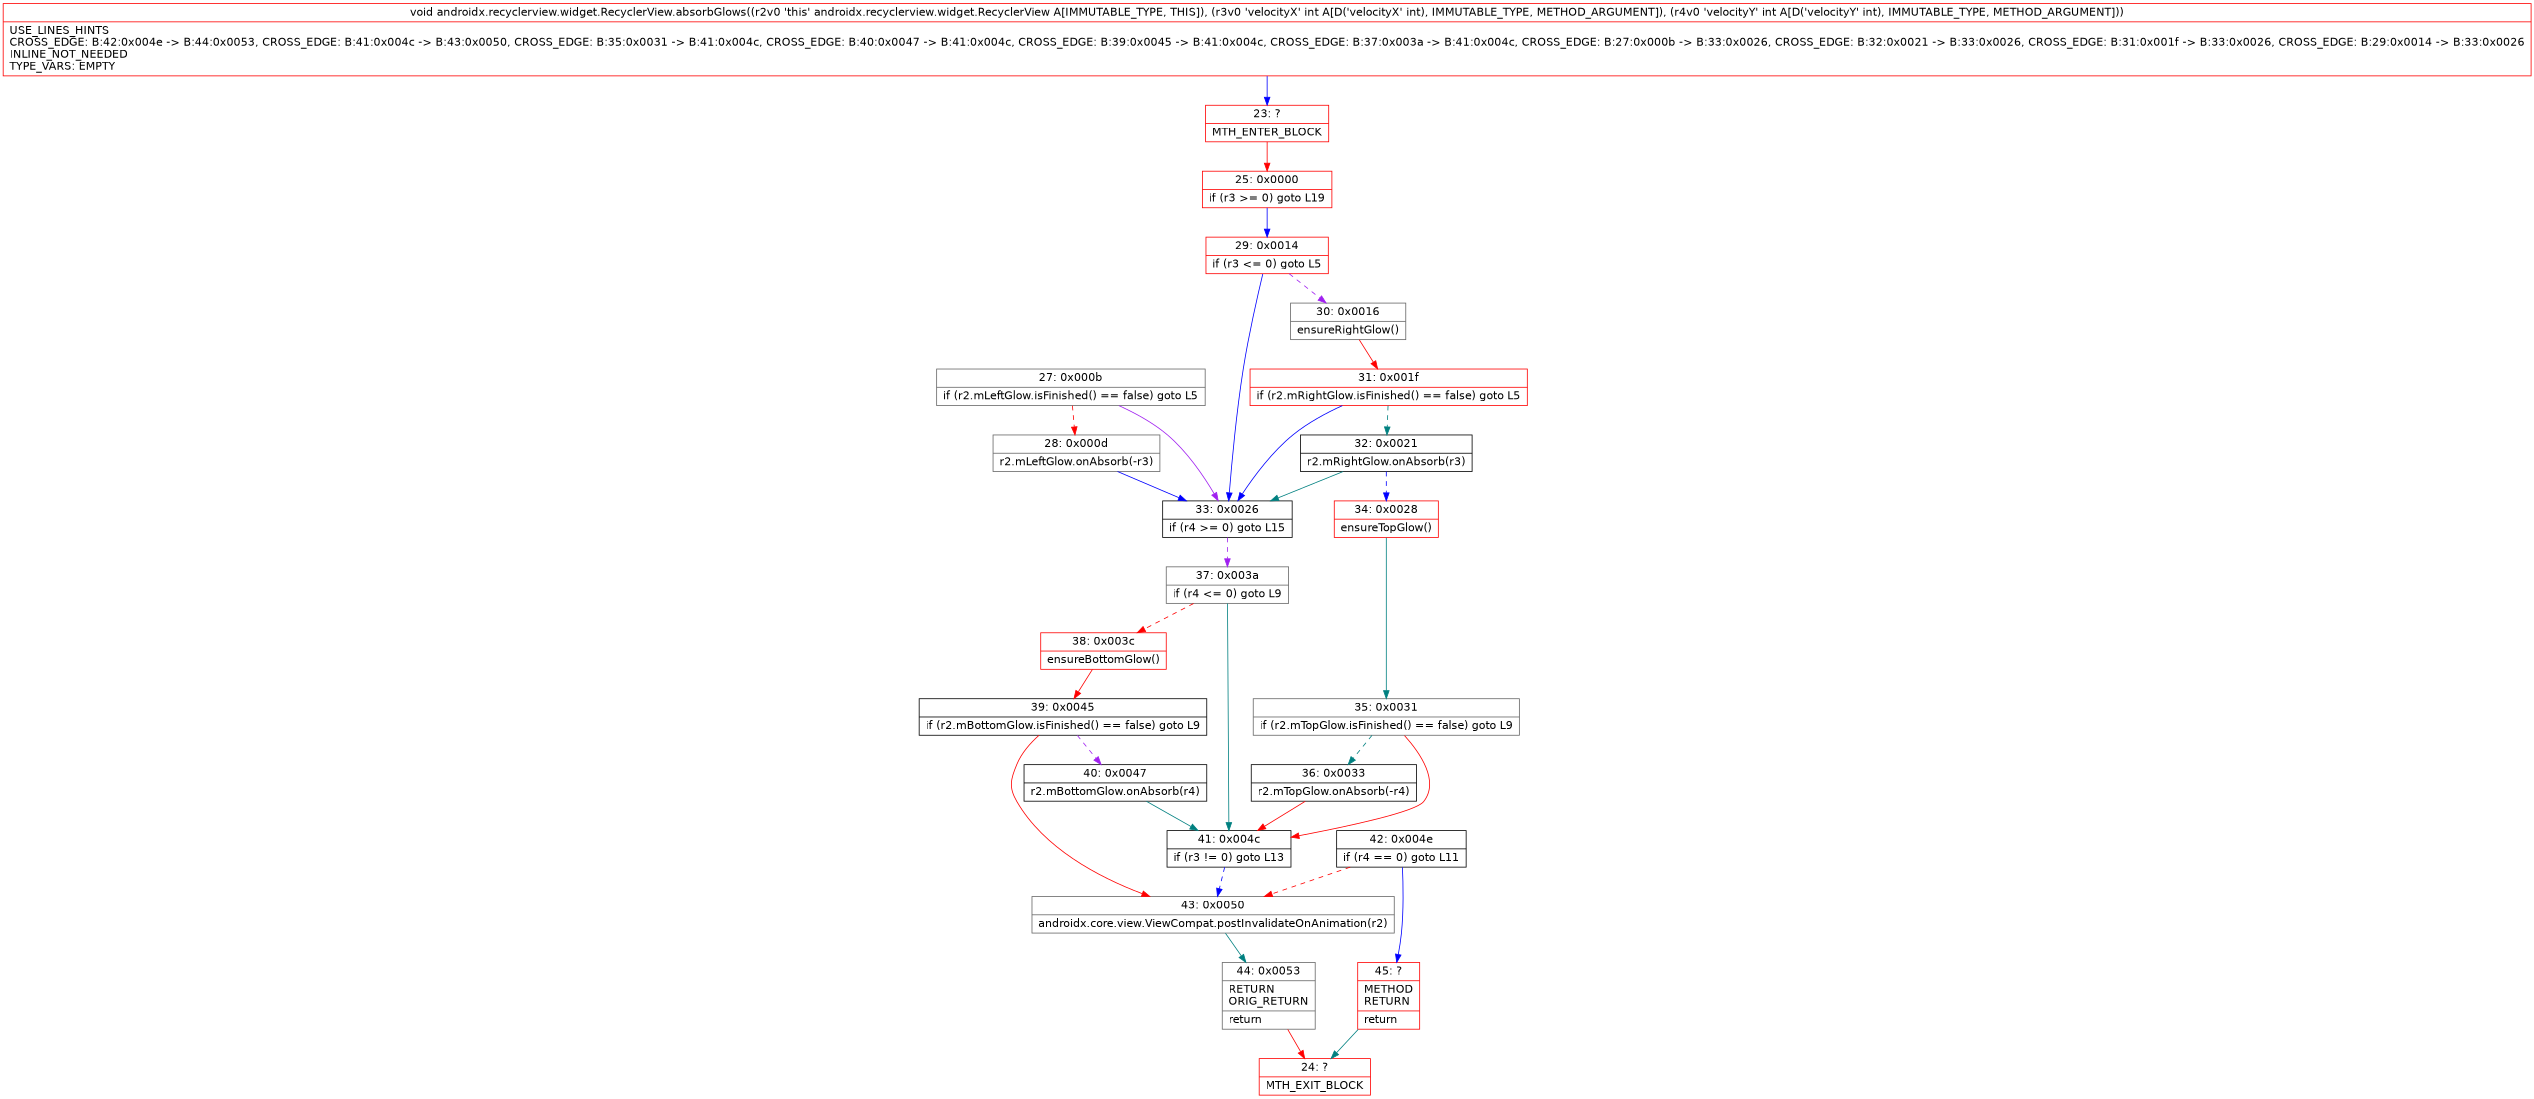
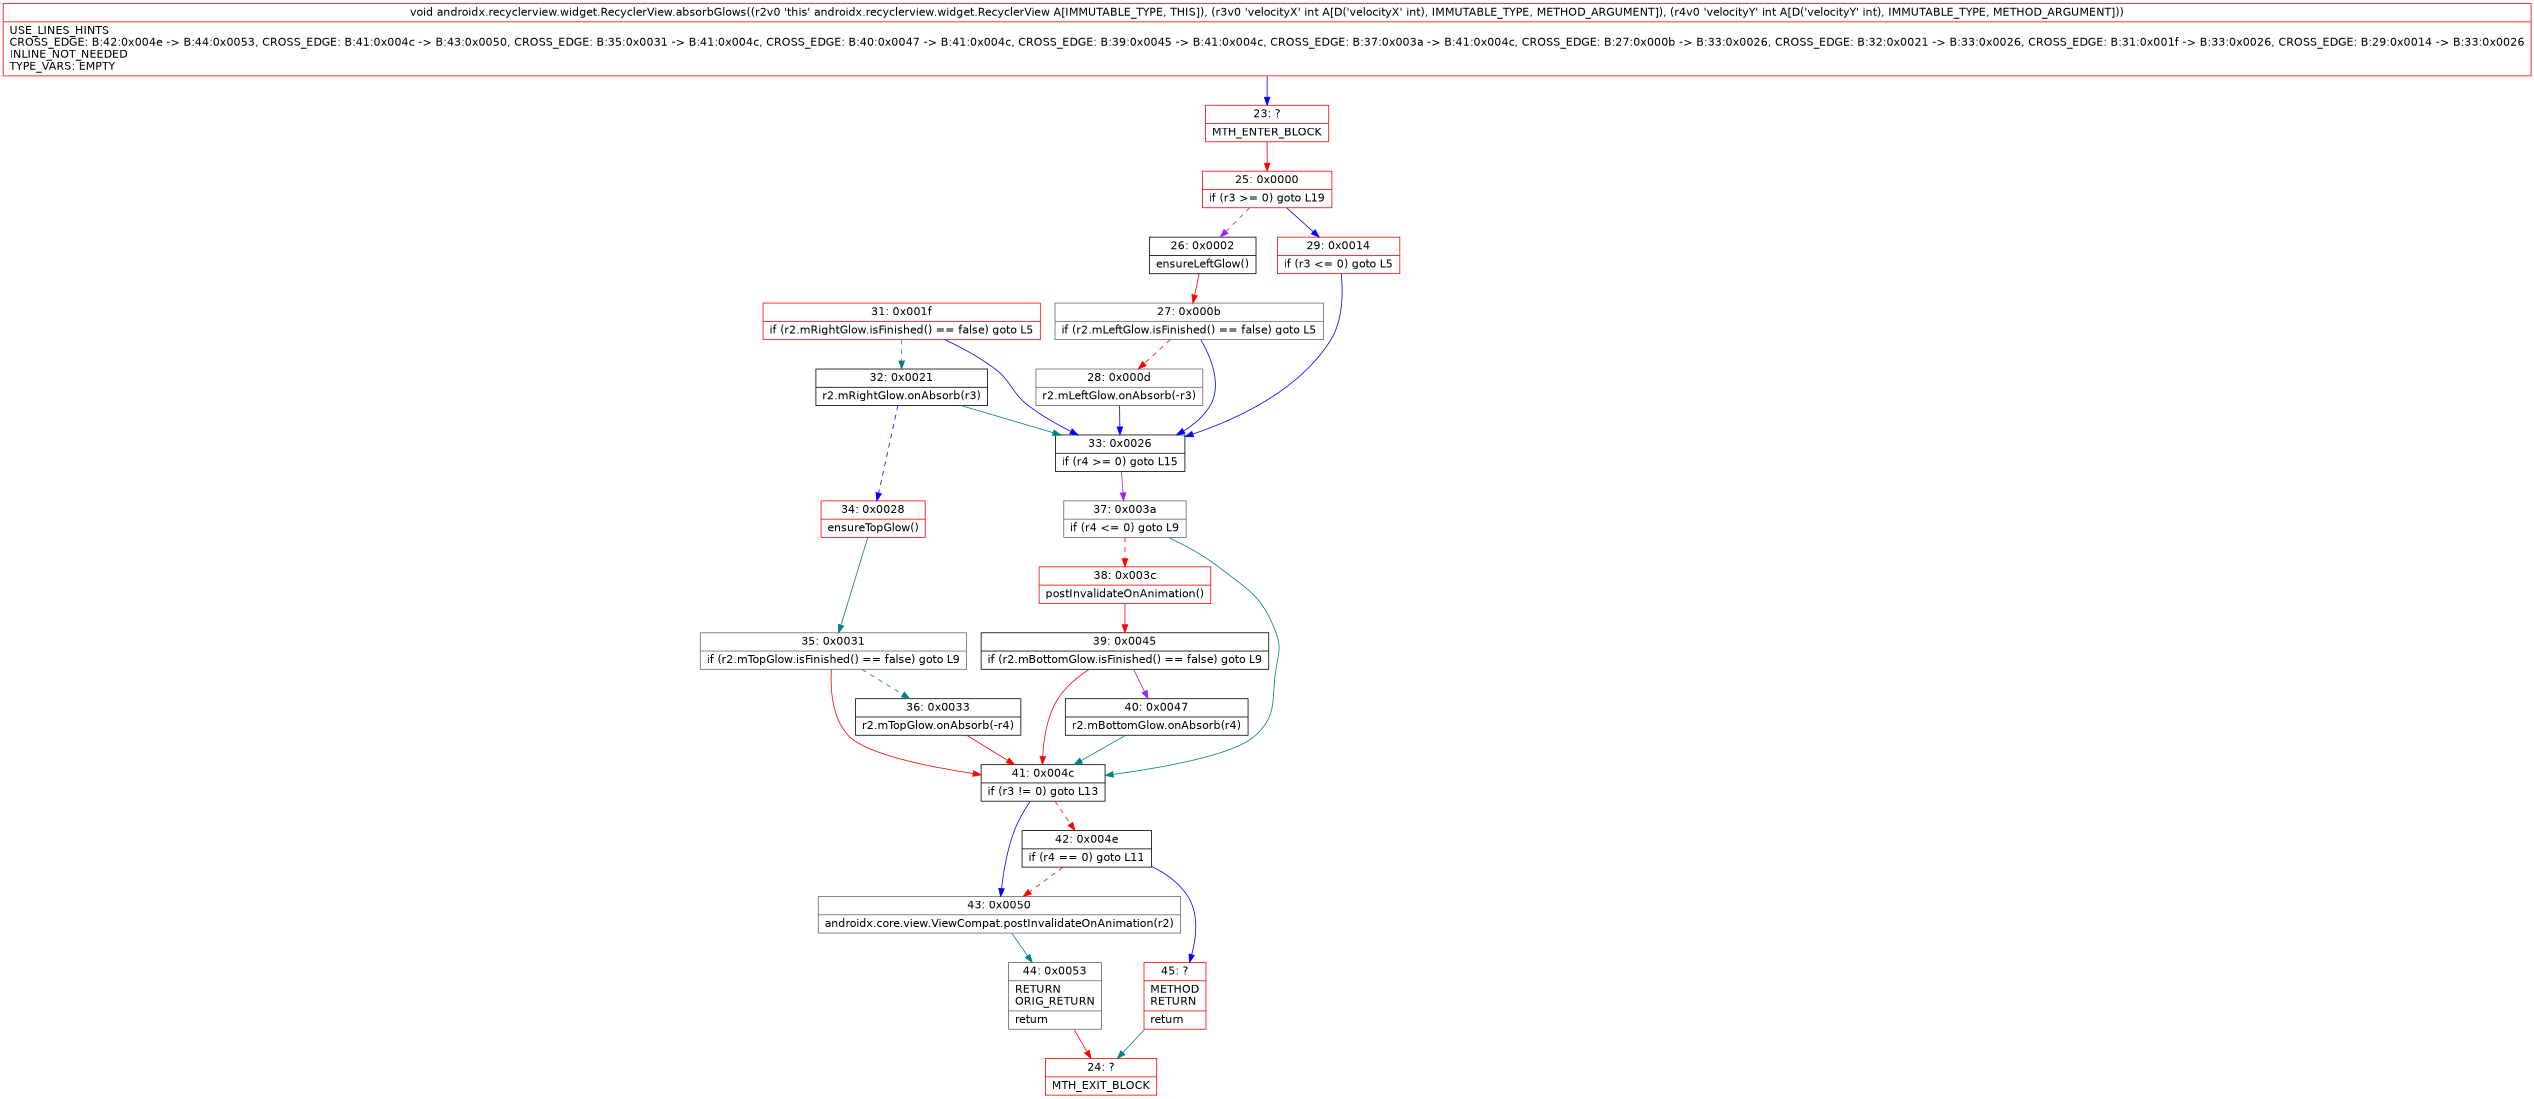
node "26: 0x0002": added
node "30: 0x0016": removed
edge "27: 0x000b" -> "33: 0x0026": color purple -> blue
edge "33: 0x0026" -> "37: 0x003a": style dashed -> solid
node "38: 0x003c": text "ensureBottomGlow()" -> "postInvalidateOnAnimation()"
edge "39: 0x0045" -> "40: 0x0047": style dashed -> solid
edge "41: 0x004c" -> "42: 0x004e": added
edge "39: 0x0045" -> "43: 0x0050": now "39: 0x0045" -> "41: 0x004c"
edge "41: 0x004c" -> "43: 0x0050": style dashed -> solid
